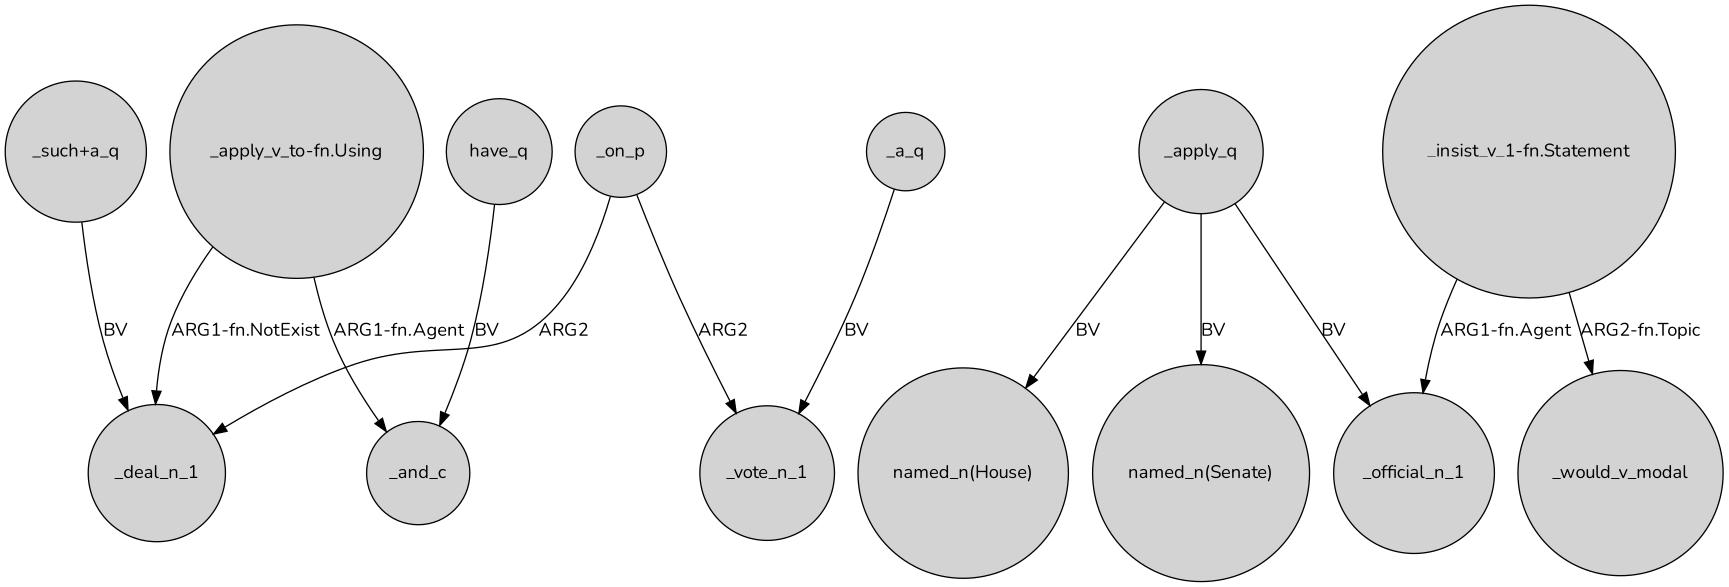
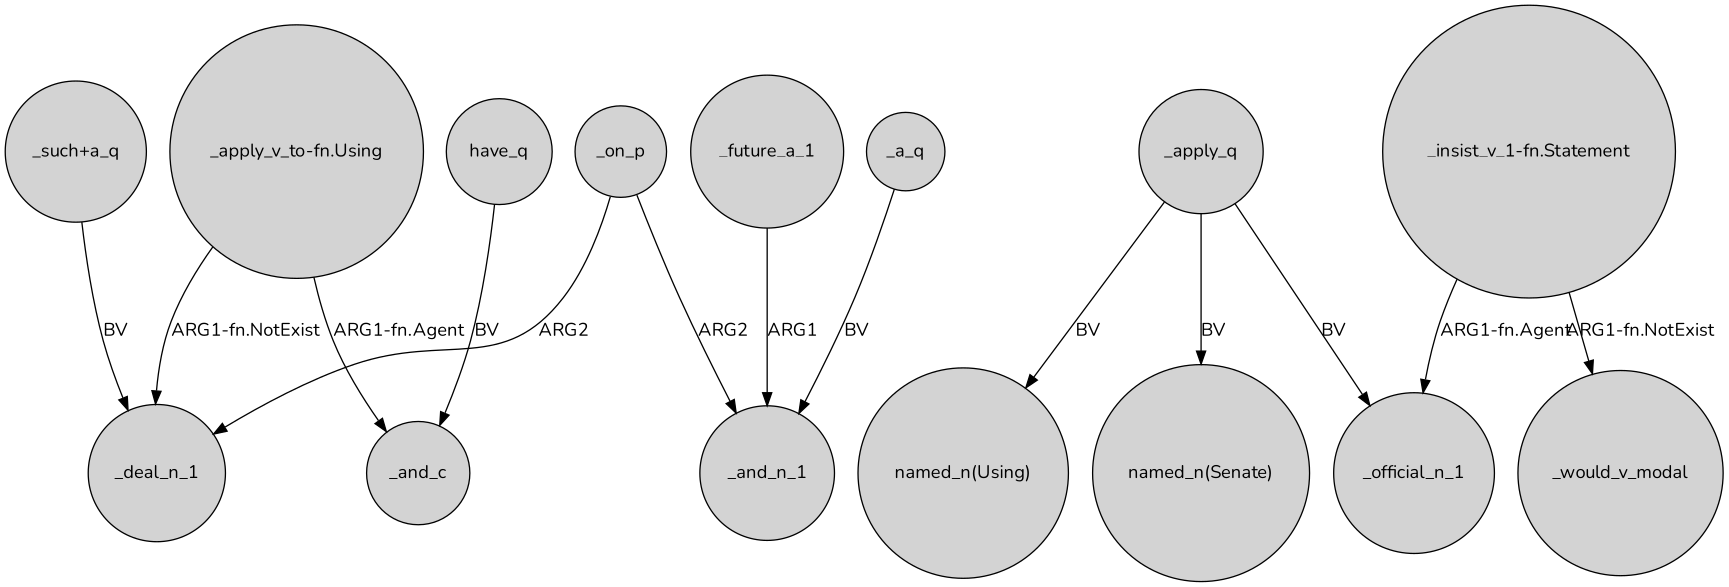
node "_future_a_1": added
edge "_insist_v_1-fn.Statement" -> "_would_v_modal": label "ARG2-fn.Topic" -> "ARG1-fn.NotExist"
node "_vote_n_1": label "_vote_n_1" -> "_and_n_1"
node "named_n(House)": label "named_n(House)" -> "named_n(Using)"
